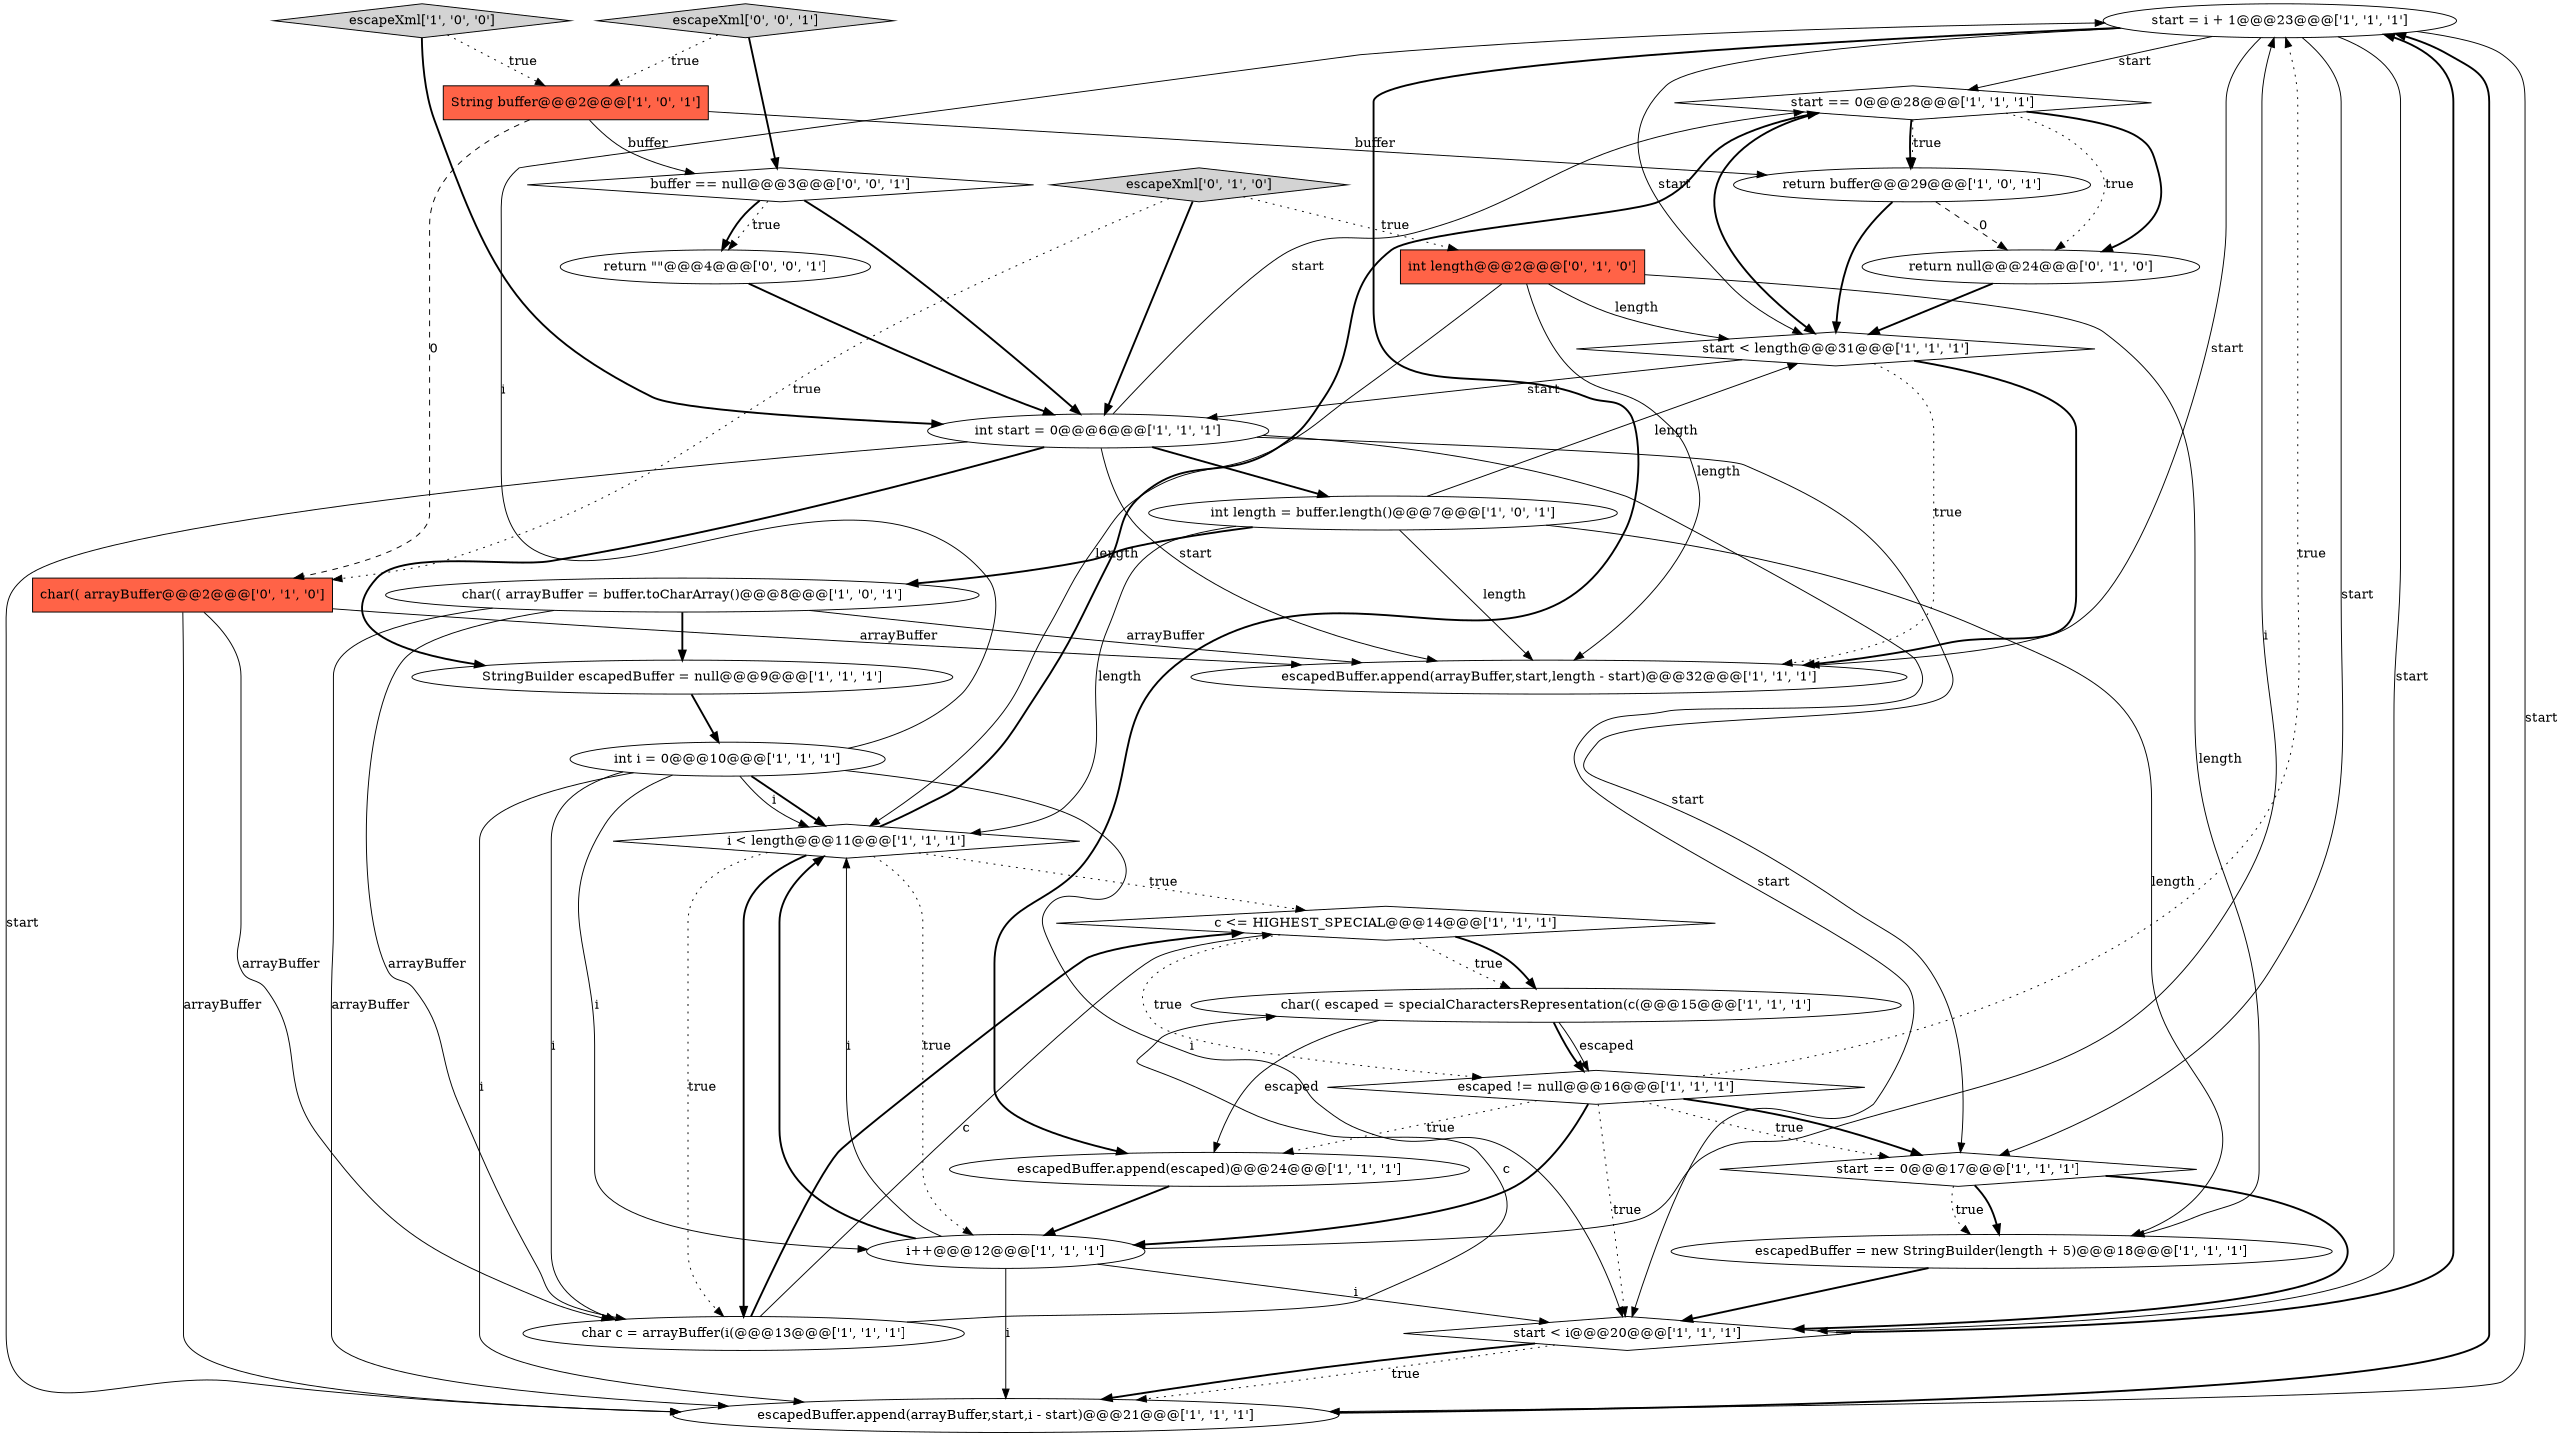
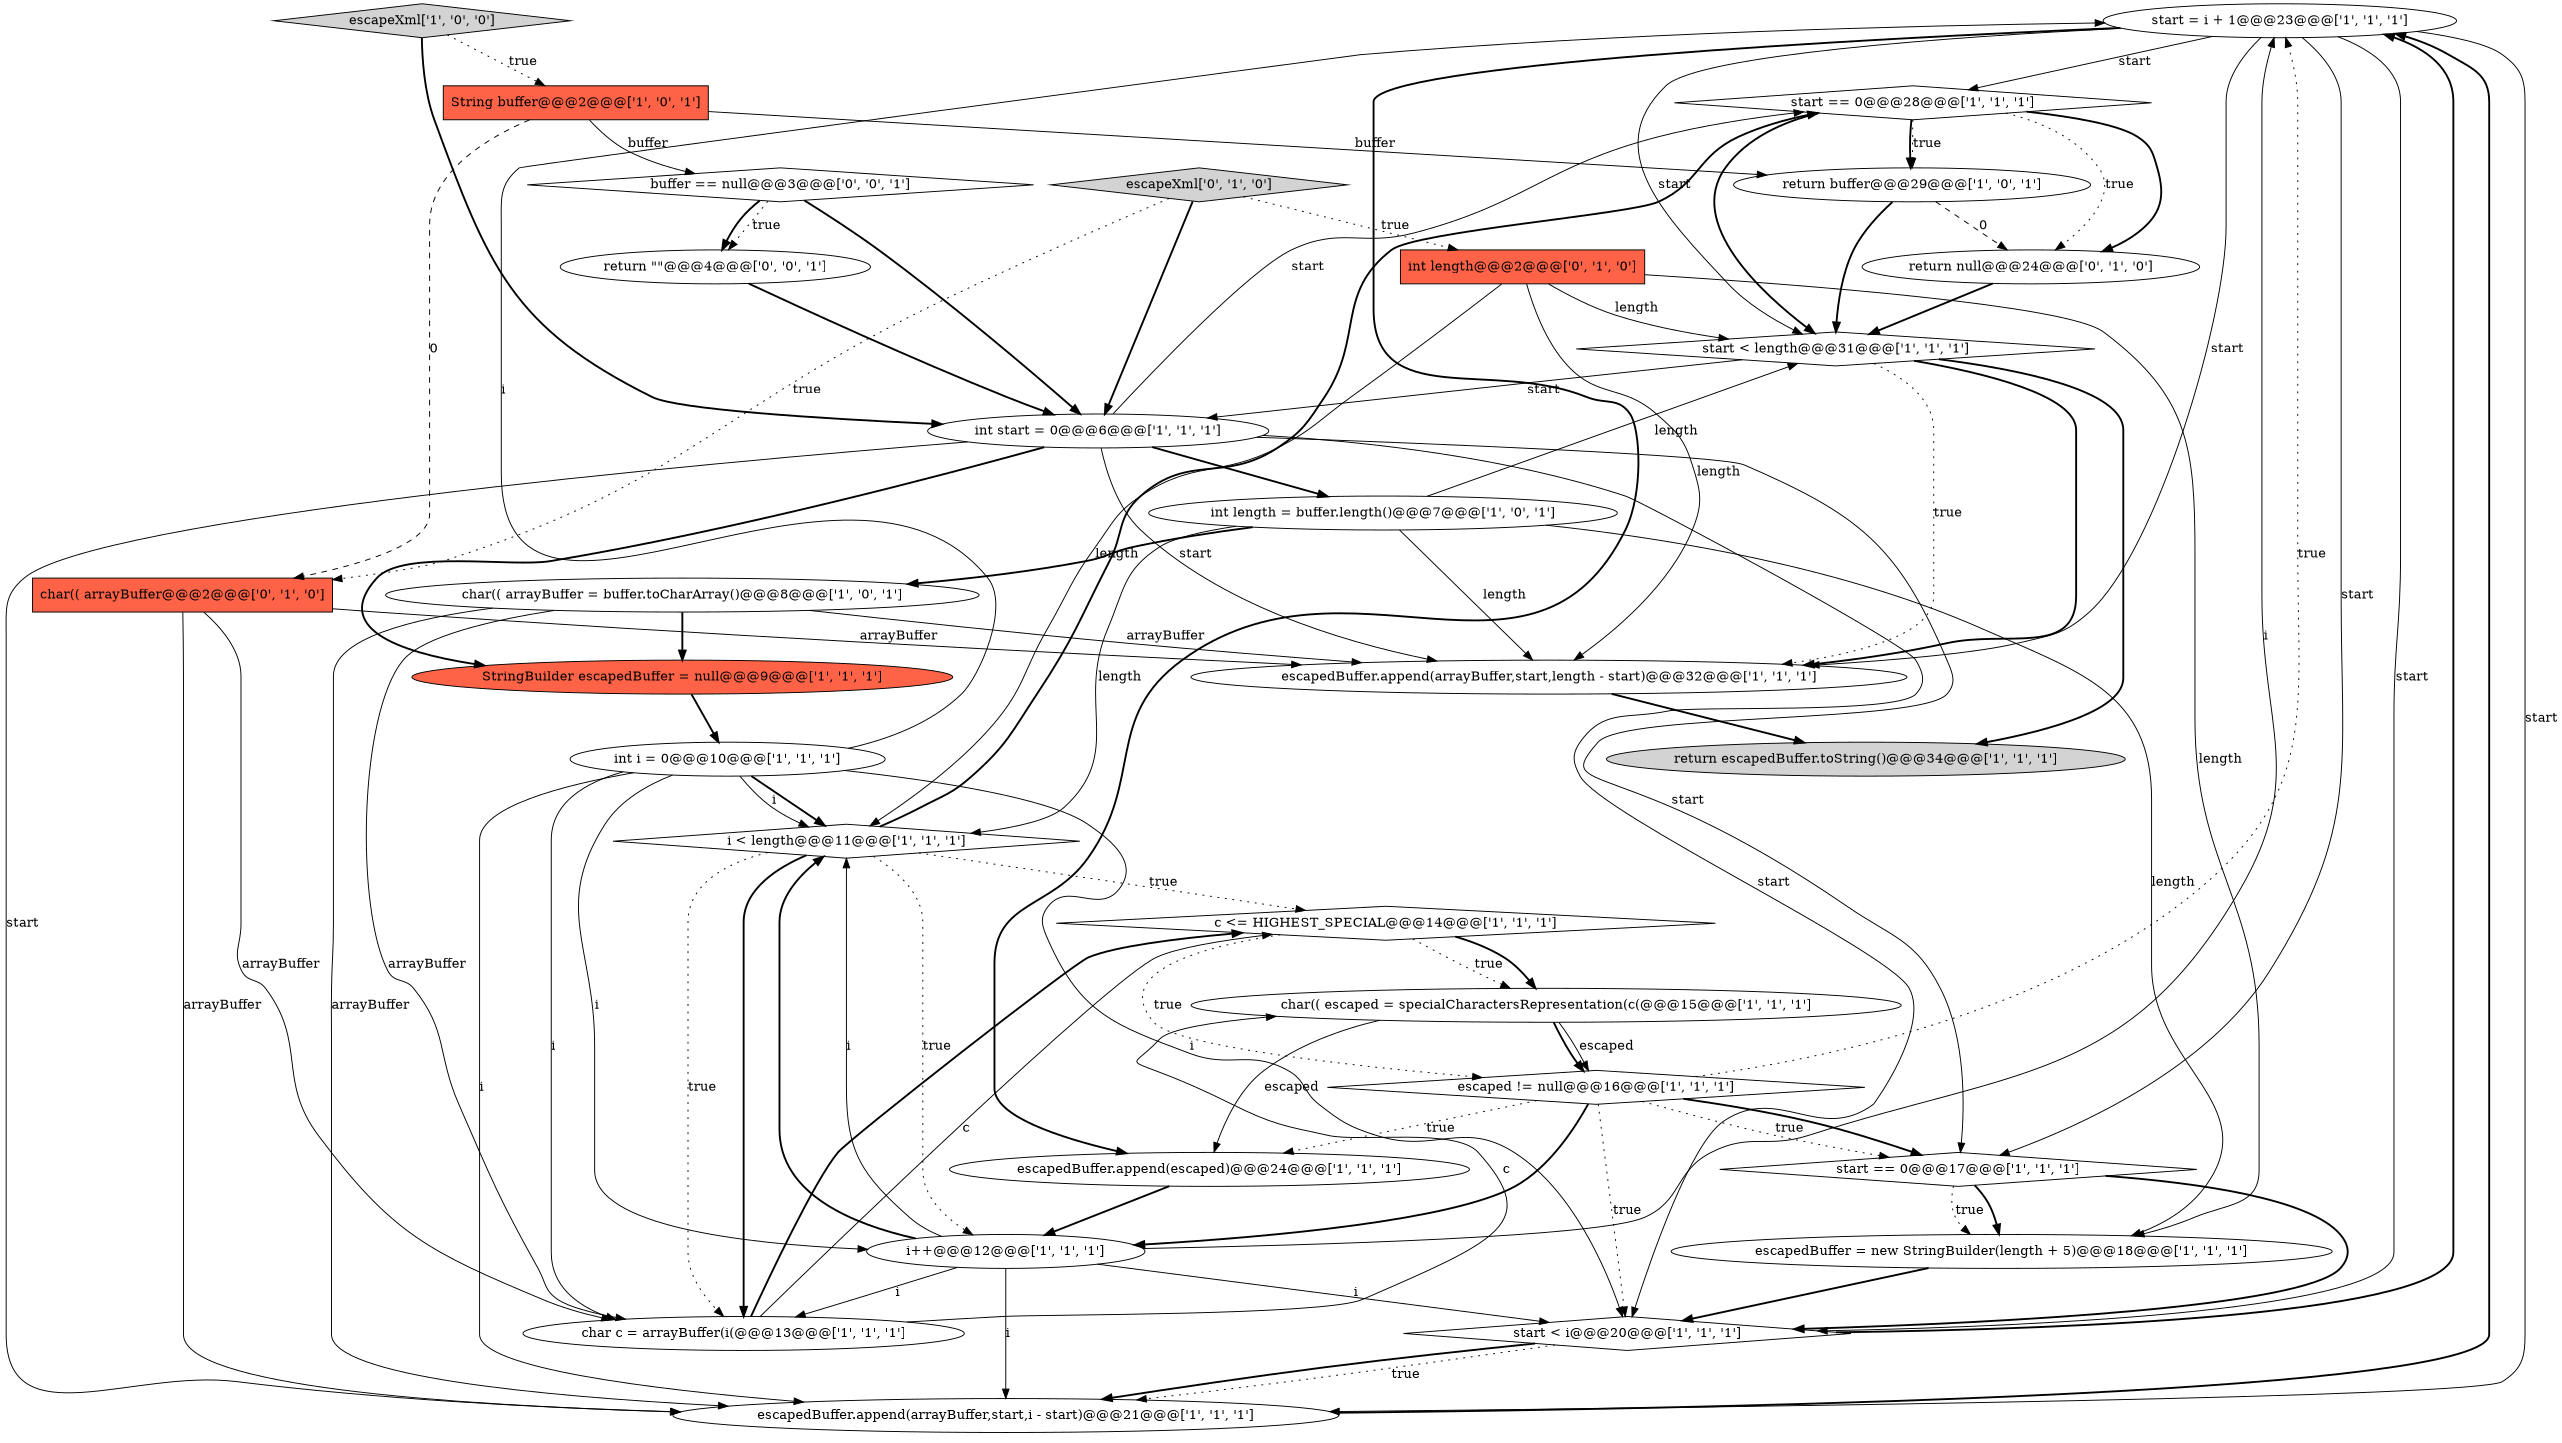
node "escapeXml['0', '0', '1']": removed
node "StringBuilder escapedBuffer = null@@@9@@@['1', '1', '1']": fillcolor white -> tomato
node "return escapedBuffer.toString()@@@34@@@['1', '1', '1']": added
edge "i++@@@12@@@['1', '1', '1']" -> "char c = arrayBuffer(i(@@@13@@@['1', '1', '1']": added, label "i"
